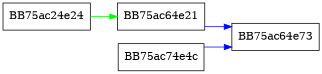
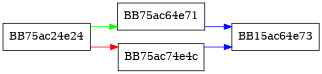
node "BB75ac64e21": label "BB75ac64e21" -> "BB75ac64e71"
node "BB75ac64e73": label "BB75ac64e73" -> "BB15ac64e73"
edge "BB75ac24e24" -> "BB75ac74e4c": added
